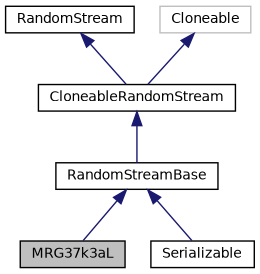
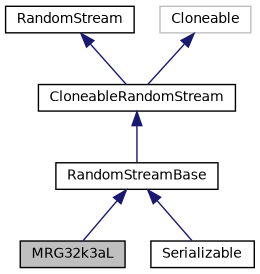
node "MRG37k3aL": label "MRG37k3aL" -> "MRG32k3aL"
